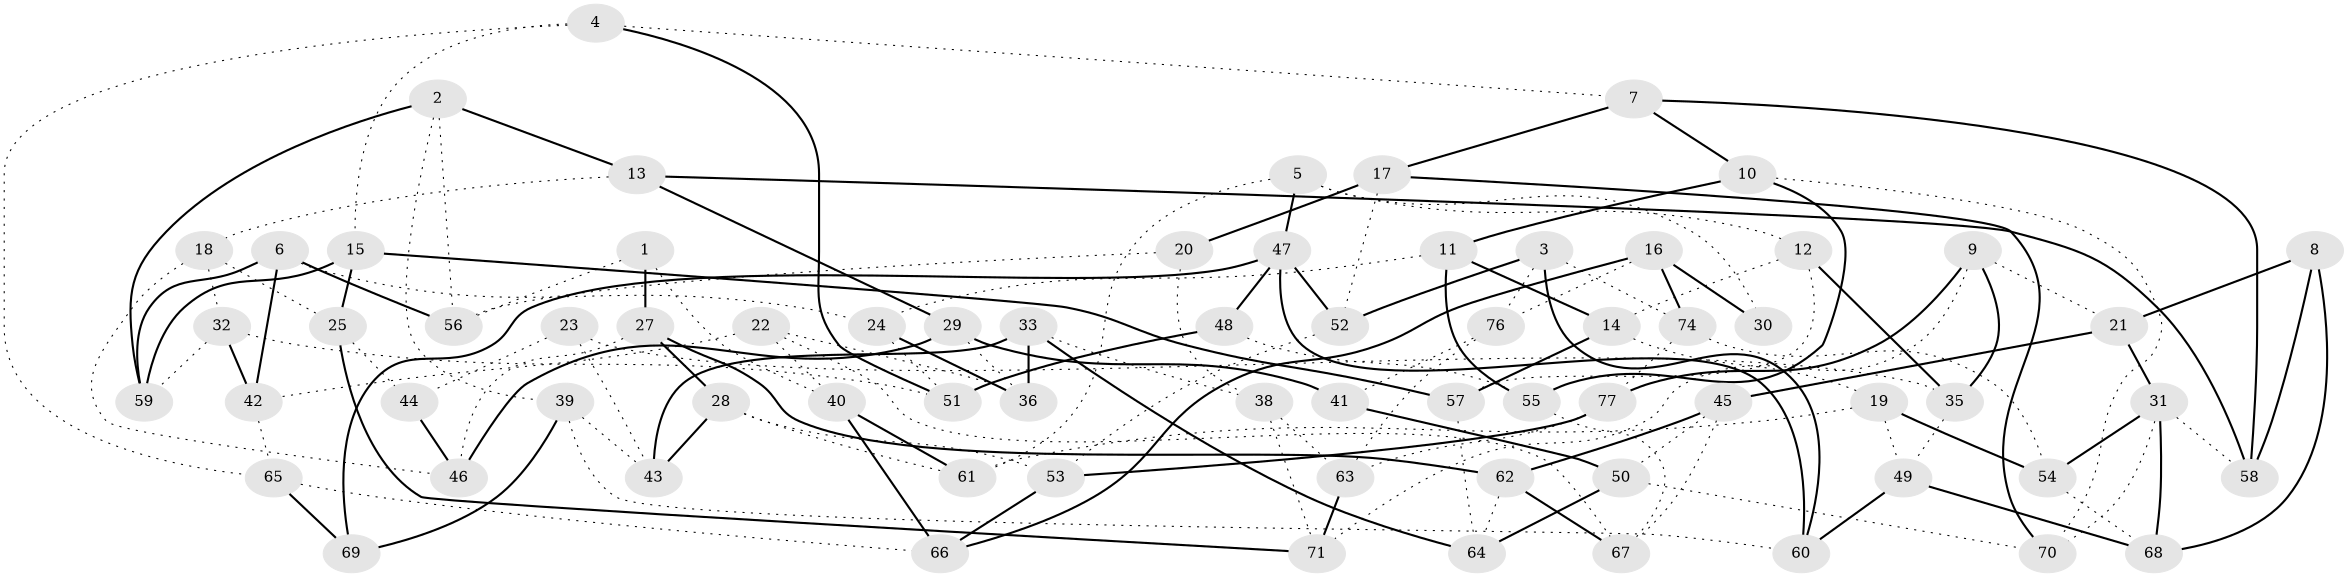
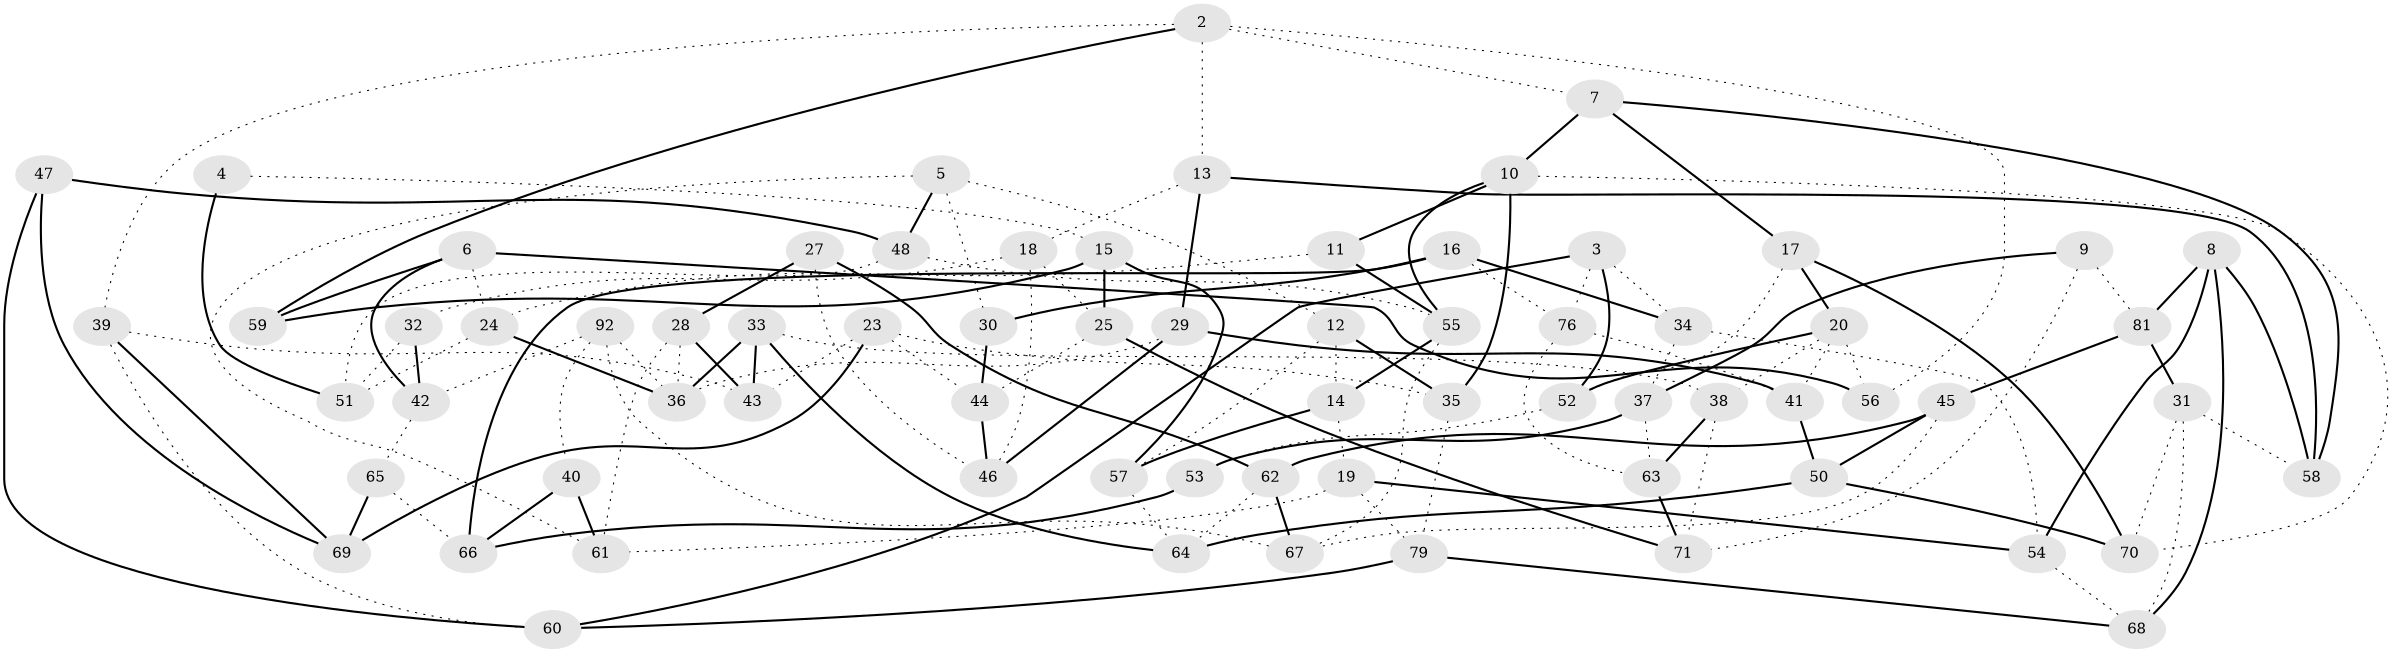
edge "4" -- "7": now "2" -- "7"
edge "4" -- "65": removed
edge "2" -- "13": style bold -> dotted
edge "5" -- "47": now "5" -- "48"
node "1": removed
edge "47" -- "52": now "20" -- "52"
edge "11" -- "14": now "55" -- "14"
node "22": label "22" -> "92"
node "74": label "74" -> "34"
node "21": label "21" -> "81"
edge "9" -- "35": now "10" -- "35"
edge "48" -- "51": style bold -> dotted
edge "32" -- "59": removed
edge "20" -- "41": added
edge "30" -- "44": added
node "77": label "77" -> "37"
edge "31" -- "54": now "8" -- "54"
edge "45" -- "50": style dotted -> bold
edge "28" -- "53": now "28" -- "36"
edge "38" -- "63": style dotted -> bold
edge "23" -- "69": added
node "49": label "49" -> "79"
edge "31" -- "68": style bold -> dotted
edge "50" -- "70": style dotted -> bold
